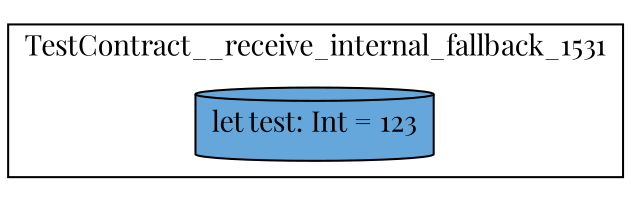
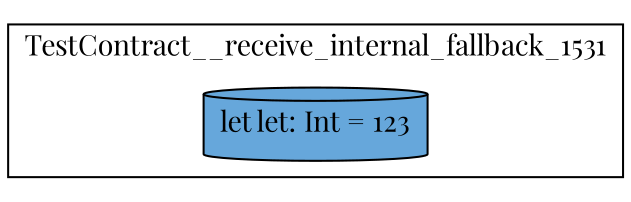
node "let test: Int = 123": label "let test: Int = 123" -> "let let: Int = 123"
